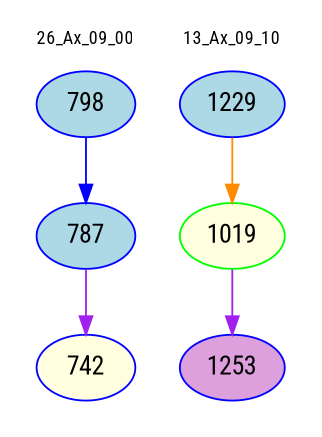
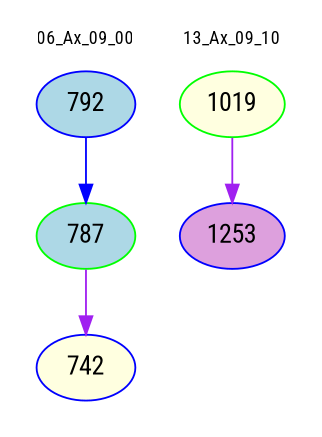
cluster "26_Ax_09_00": label "26_Ax_09_00" -> "06_Ax_09_00"
node "798": label "798" -> "792"
node "1229": removed
node "787": color blue -> green
